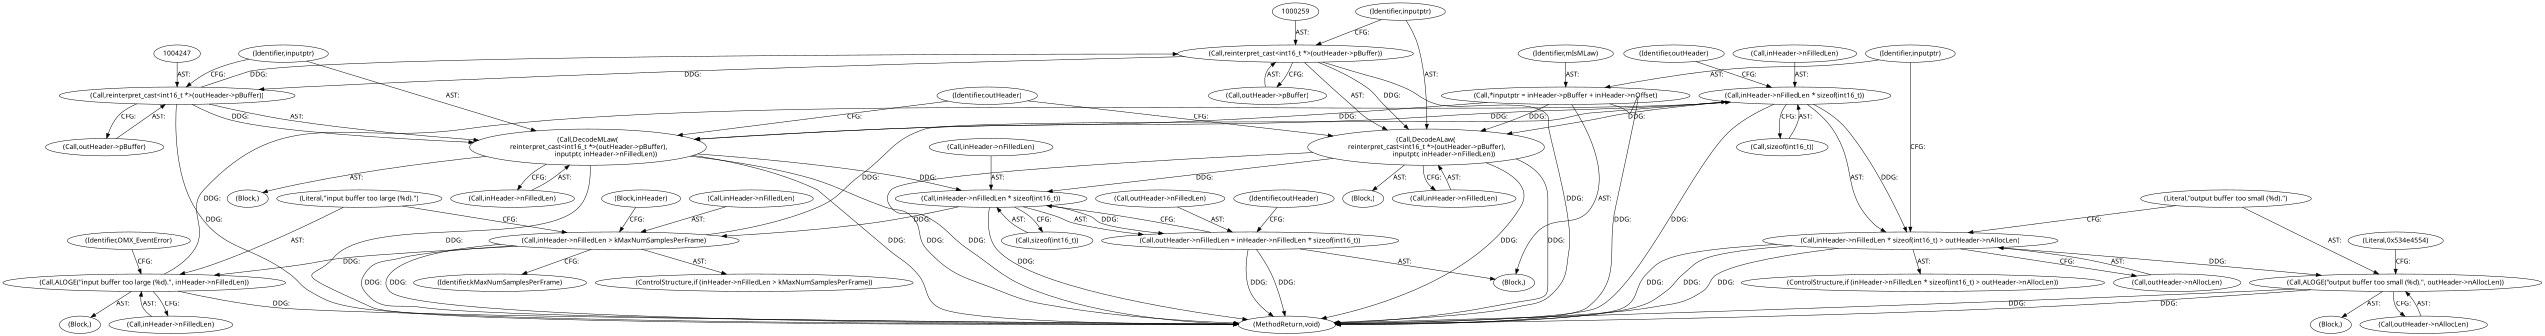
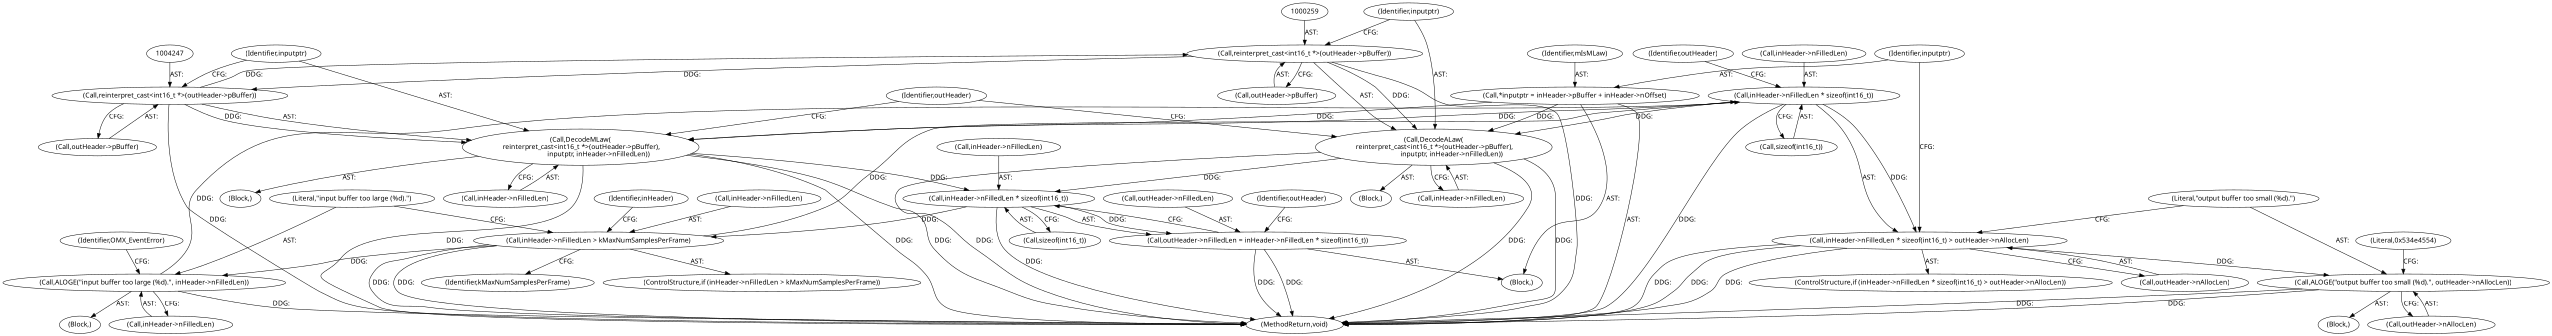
node "(Block,inHeader)": label "(Block,inHeader)" -> "(Identifier,inHeader)"
edge "(Call,*inputptr = inHeader->pBuffer + inHeader->nOffset)" -> "(MethodReturn,void)": label "DDG: " -> "AST: "
